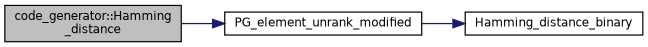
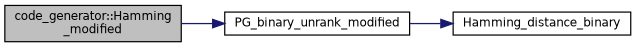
node "code_generator::Hamming _distance": label "code_generator::Hamming _distance" -> "code_generator::Hamming _modified"
node "PG_element_unrank_modified": label "PG_element_unrank_modified" -> "PG_binary_unrank_modified"
